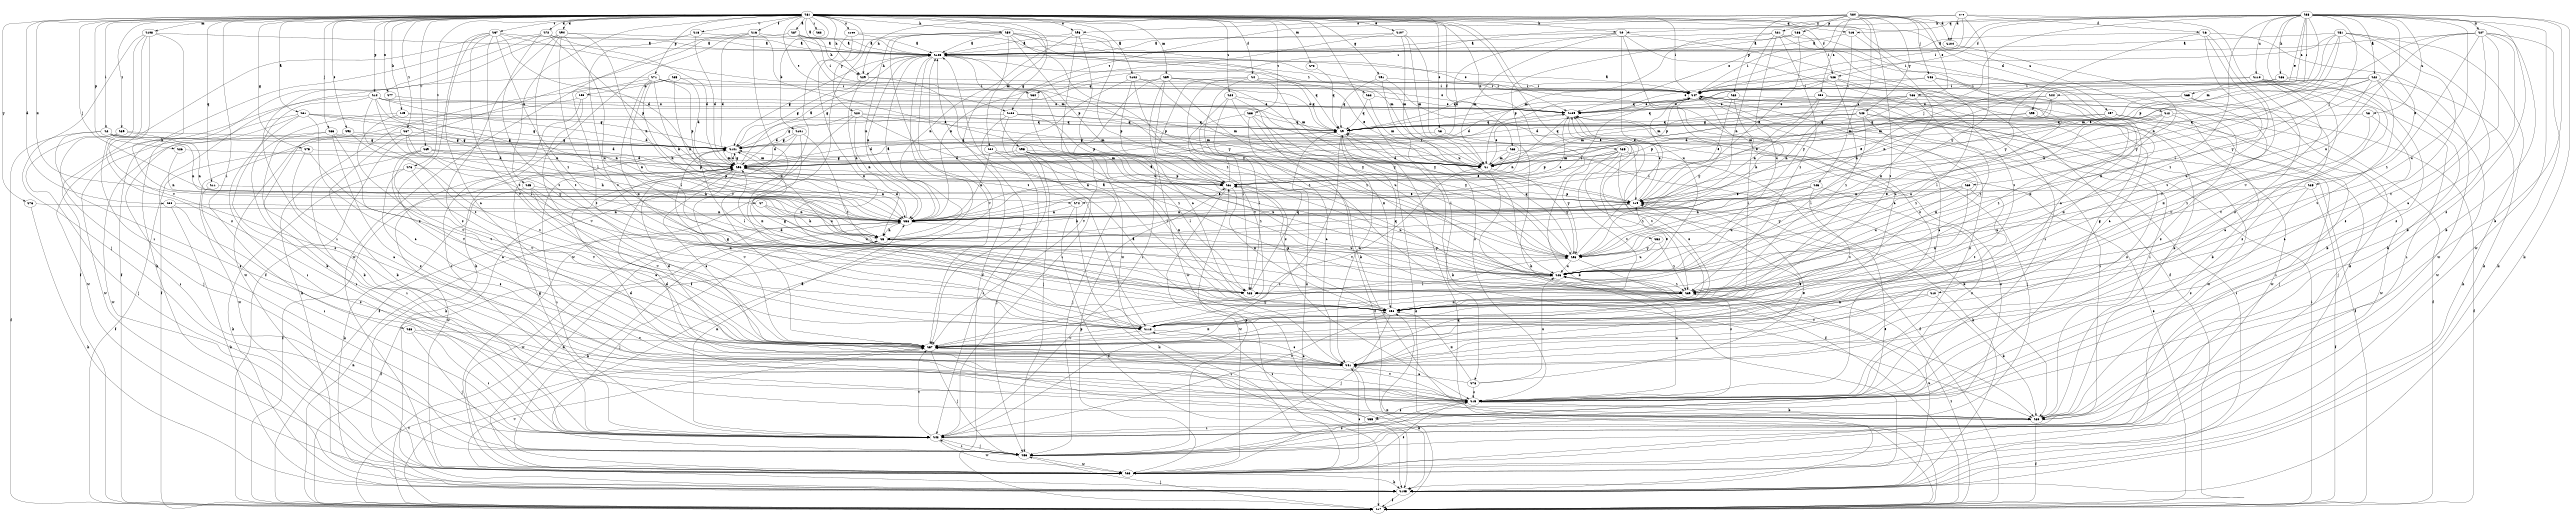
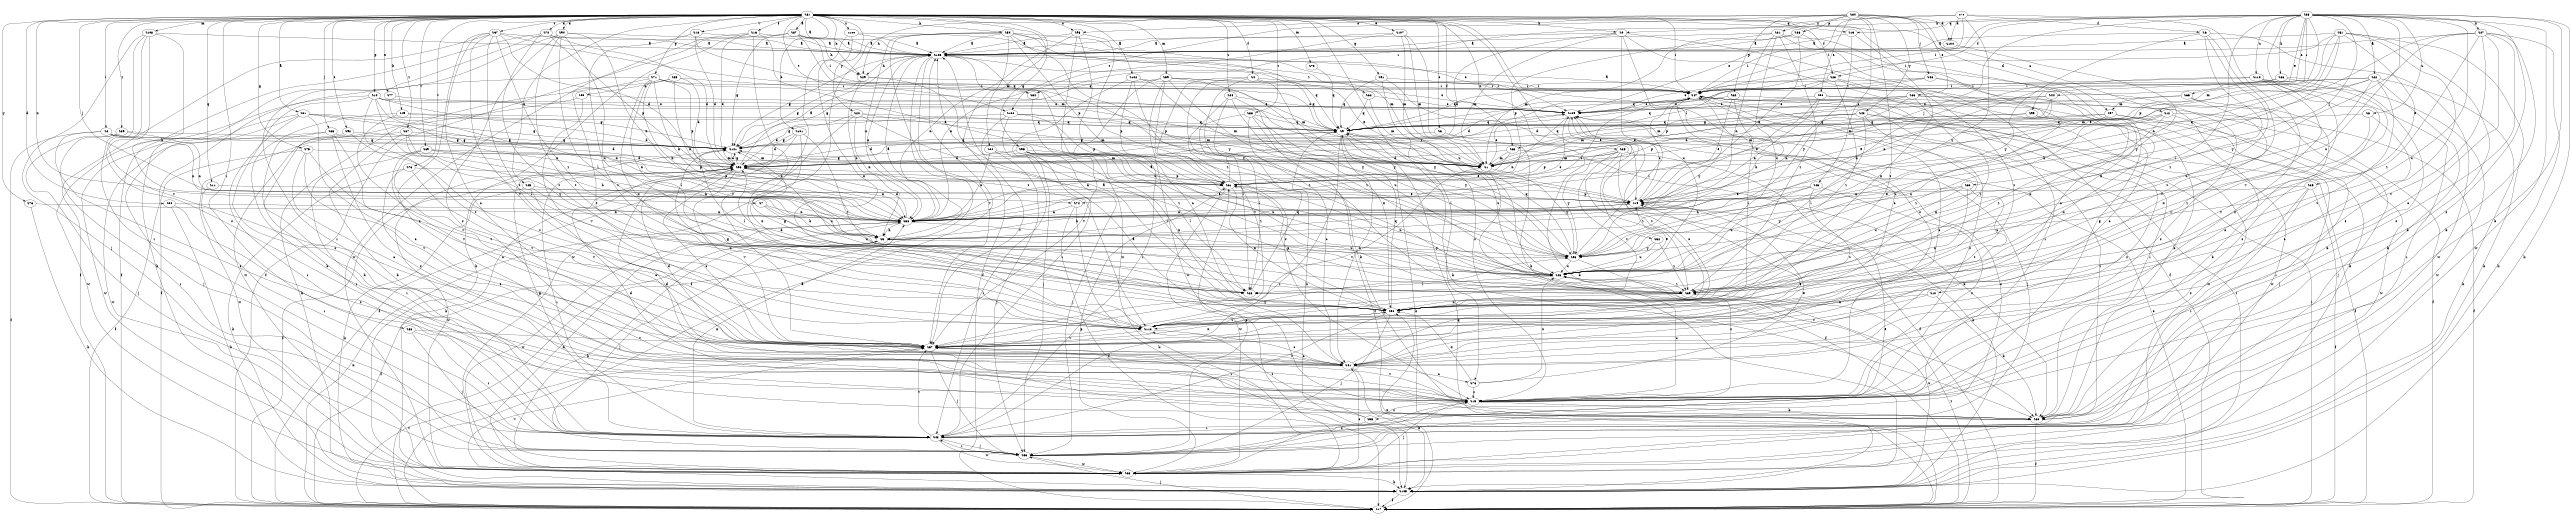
node "S32": removed
edge "S87" -> "S141": added, label "g"
edge "S18" -> "S9": added, label "q"
edge "S65" -> "S1": now "S65" -> "S97"
node "S26": removed
edge "S19" -> "S61": reversed
edge "S9" -> "S46": added, label "u"
edge "S48" -> "S28": now "S48" -> "S63"
edge "S45" -> "S57": now "S75" -> "S57"
edge "S90" -> "S112": added, label "t"
edge "S78" -> "S41": reversed
edge "S50" -> "S42": now "S25" -> "S42"
edge "S15" -> "S55": reversed
edge "S68" -> "S15": label "s" -> "j"
